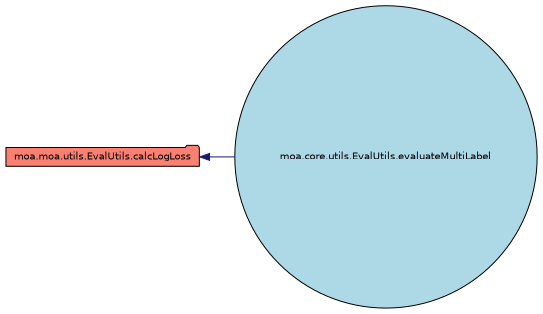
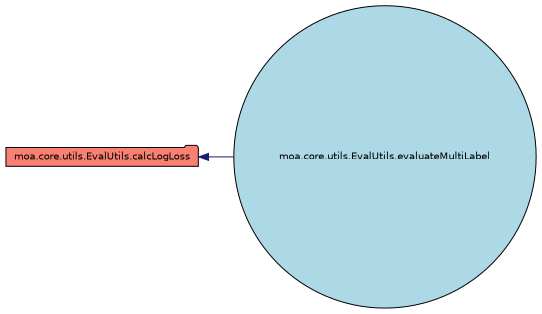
node "moa.moa.utils.EvalUtils.calcLogLoss": label "moa.moa.utils.EvalUtils.calcLogLoss" -> "moa.core.utils.EvalUtils.calcLogLoss"
